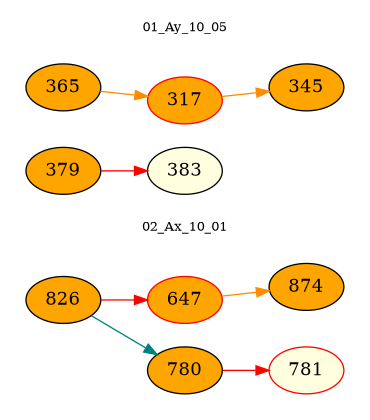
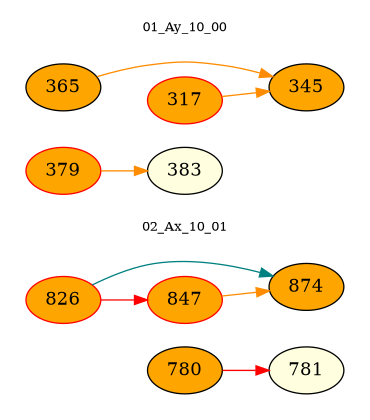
cluster "01_Ay_10_05": label "01_Ay_10_05" -> "01_Ay_10_00"
edge "365" -> "317": now "365" -> "345"
node "379": color black -> red
edge "379" -> "383": color red -> darkorange
node "826": color black -> red
node "647": label "647" -> "847"
edge "826" -> "780": now "826" -> "874"
node "781": color red -> black
